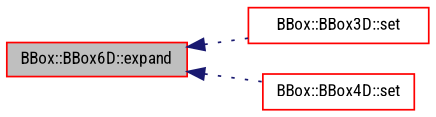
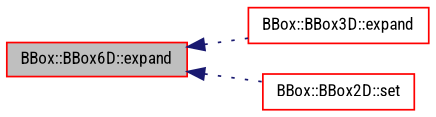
node "BBox::BBox3D::set": label "BBox::BBox3D::set" -> "BBox::BBox3D::expand"
node "BBox::BBox4D::set": label "BBox::BBox4D::set" -> "BBox::BBox2D::set"
